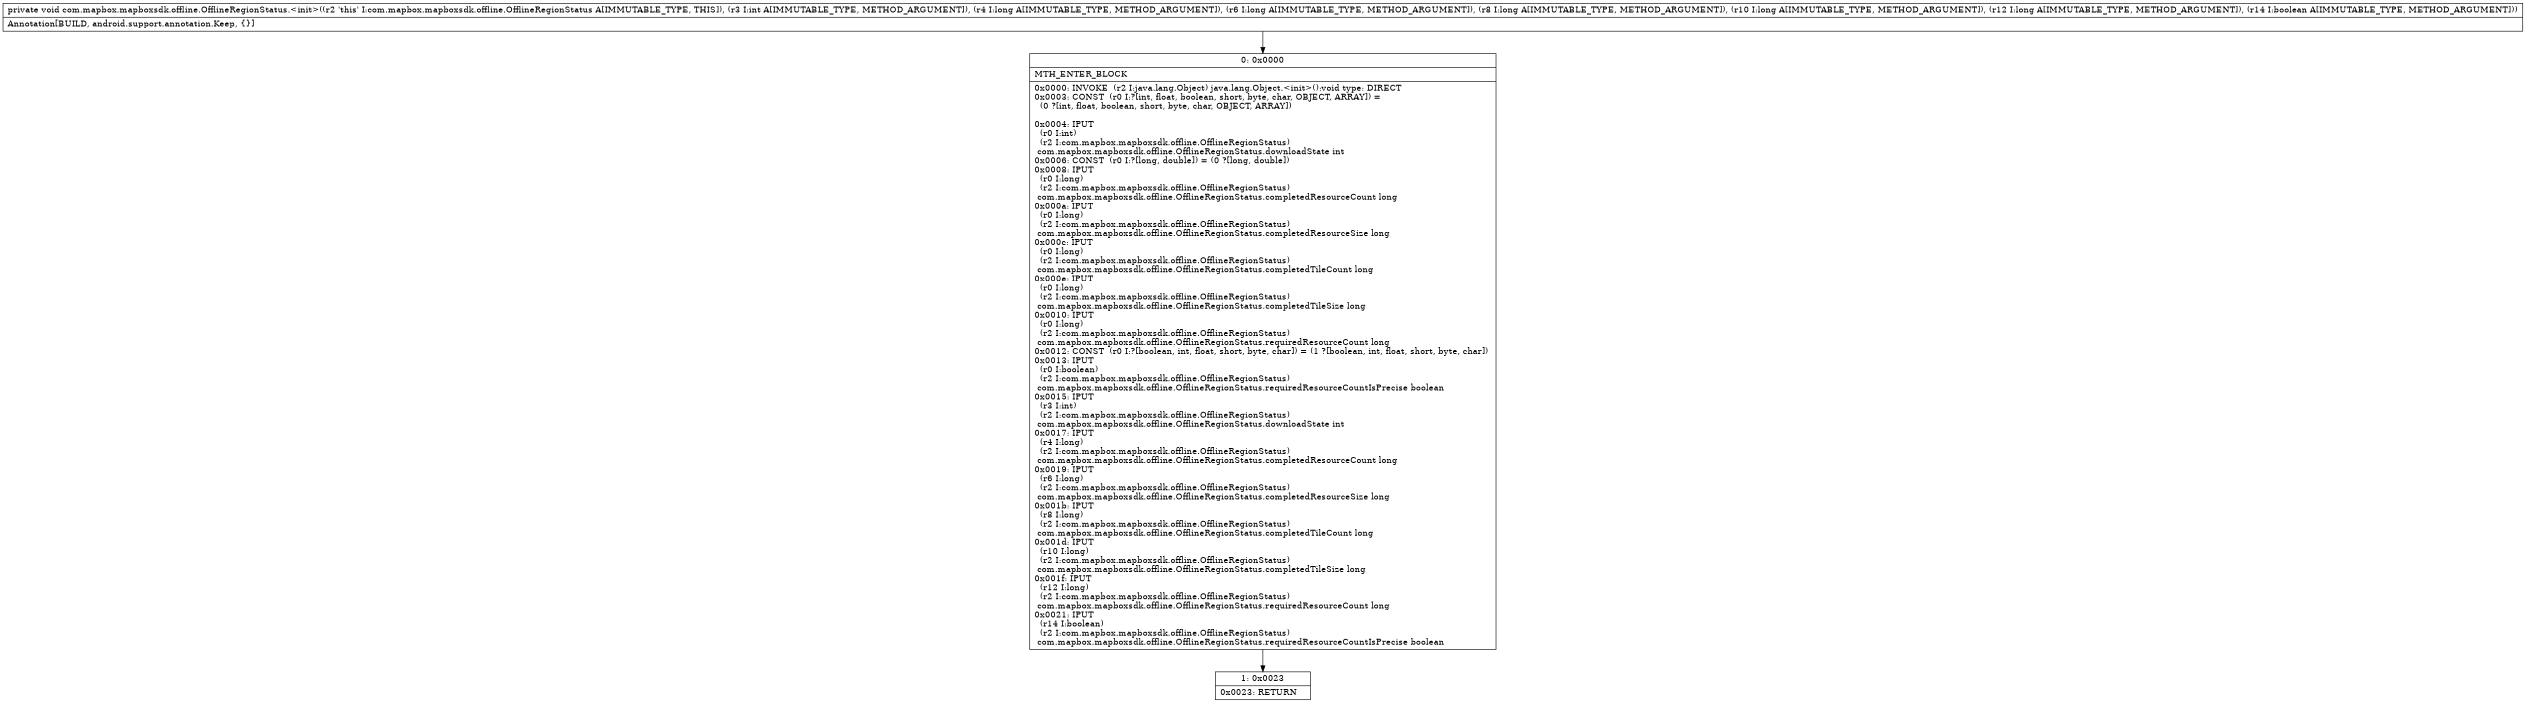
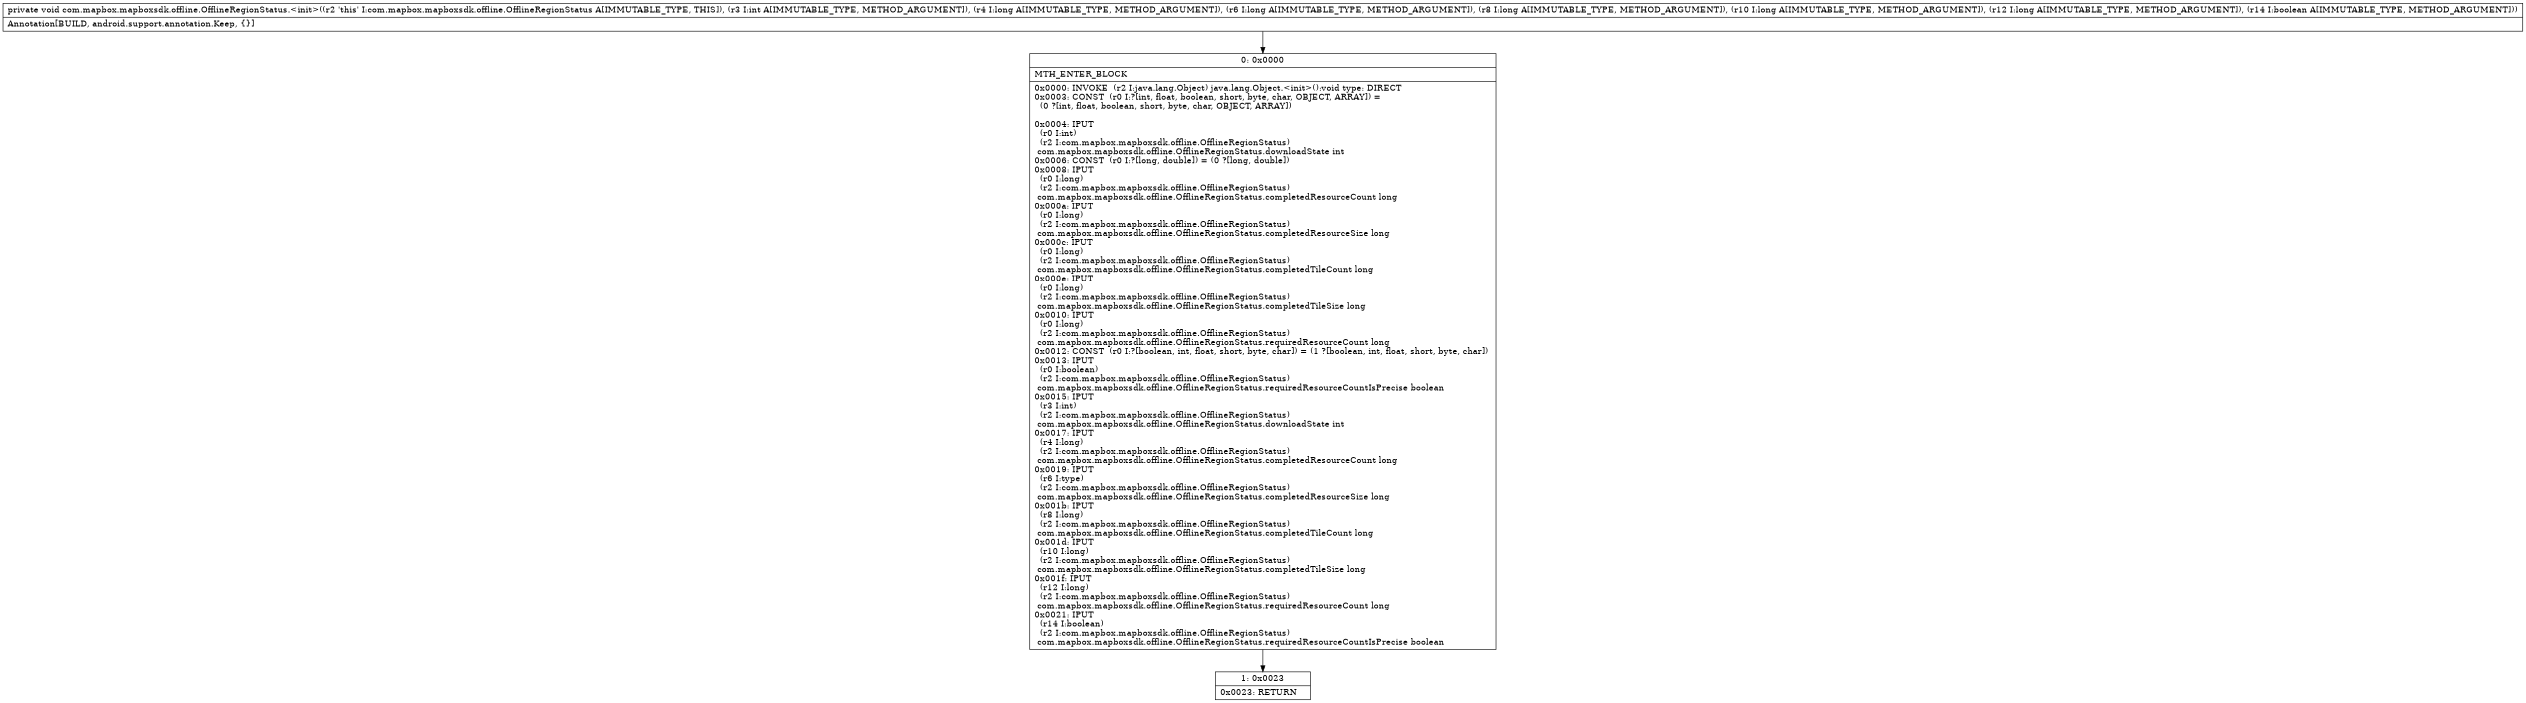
node "0: 0x0000": text "(r6 I:long)" -> "(r6 I:type)"
